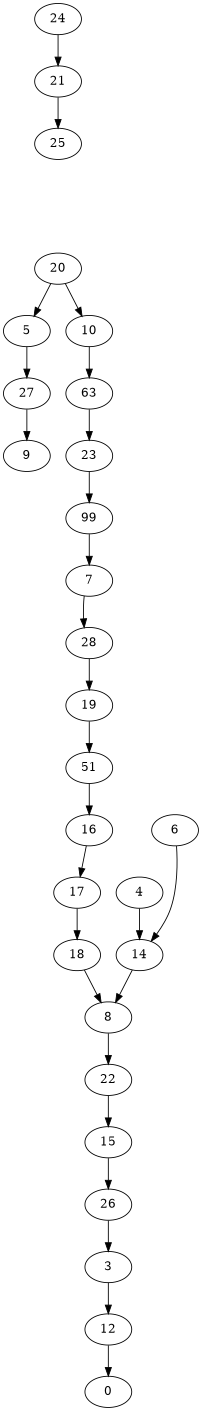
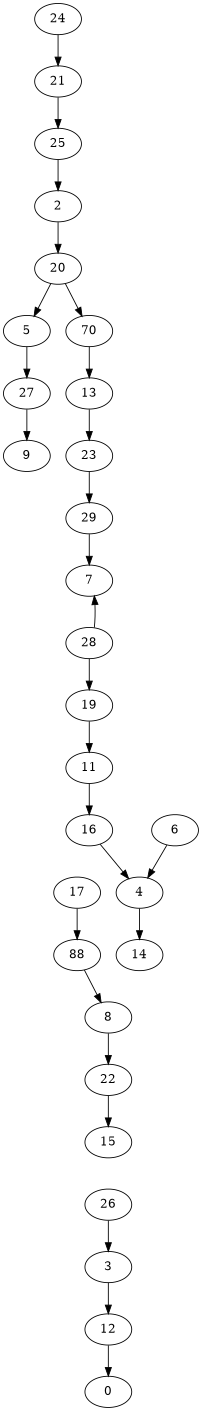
node "2": added
node "10": label "10" -> "70"
node "63": label "63" -> "13"
node "99": label "99" -> "29"
edge "7" -> "28": reversed
node "51": label "51" -> "11"
edge "16" -> "17": now "16" -> "4"
edge "6" -> "14": now "6" -> "4"
node "18": label "18" -> "88"
edge "14" -> "8": removed
edge "15" -> "26": removed
